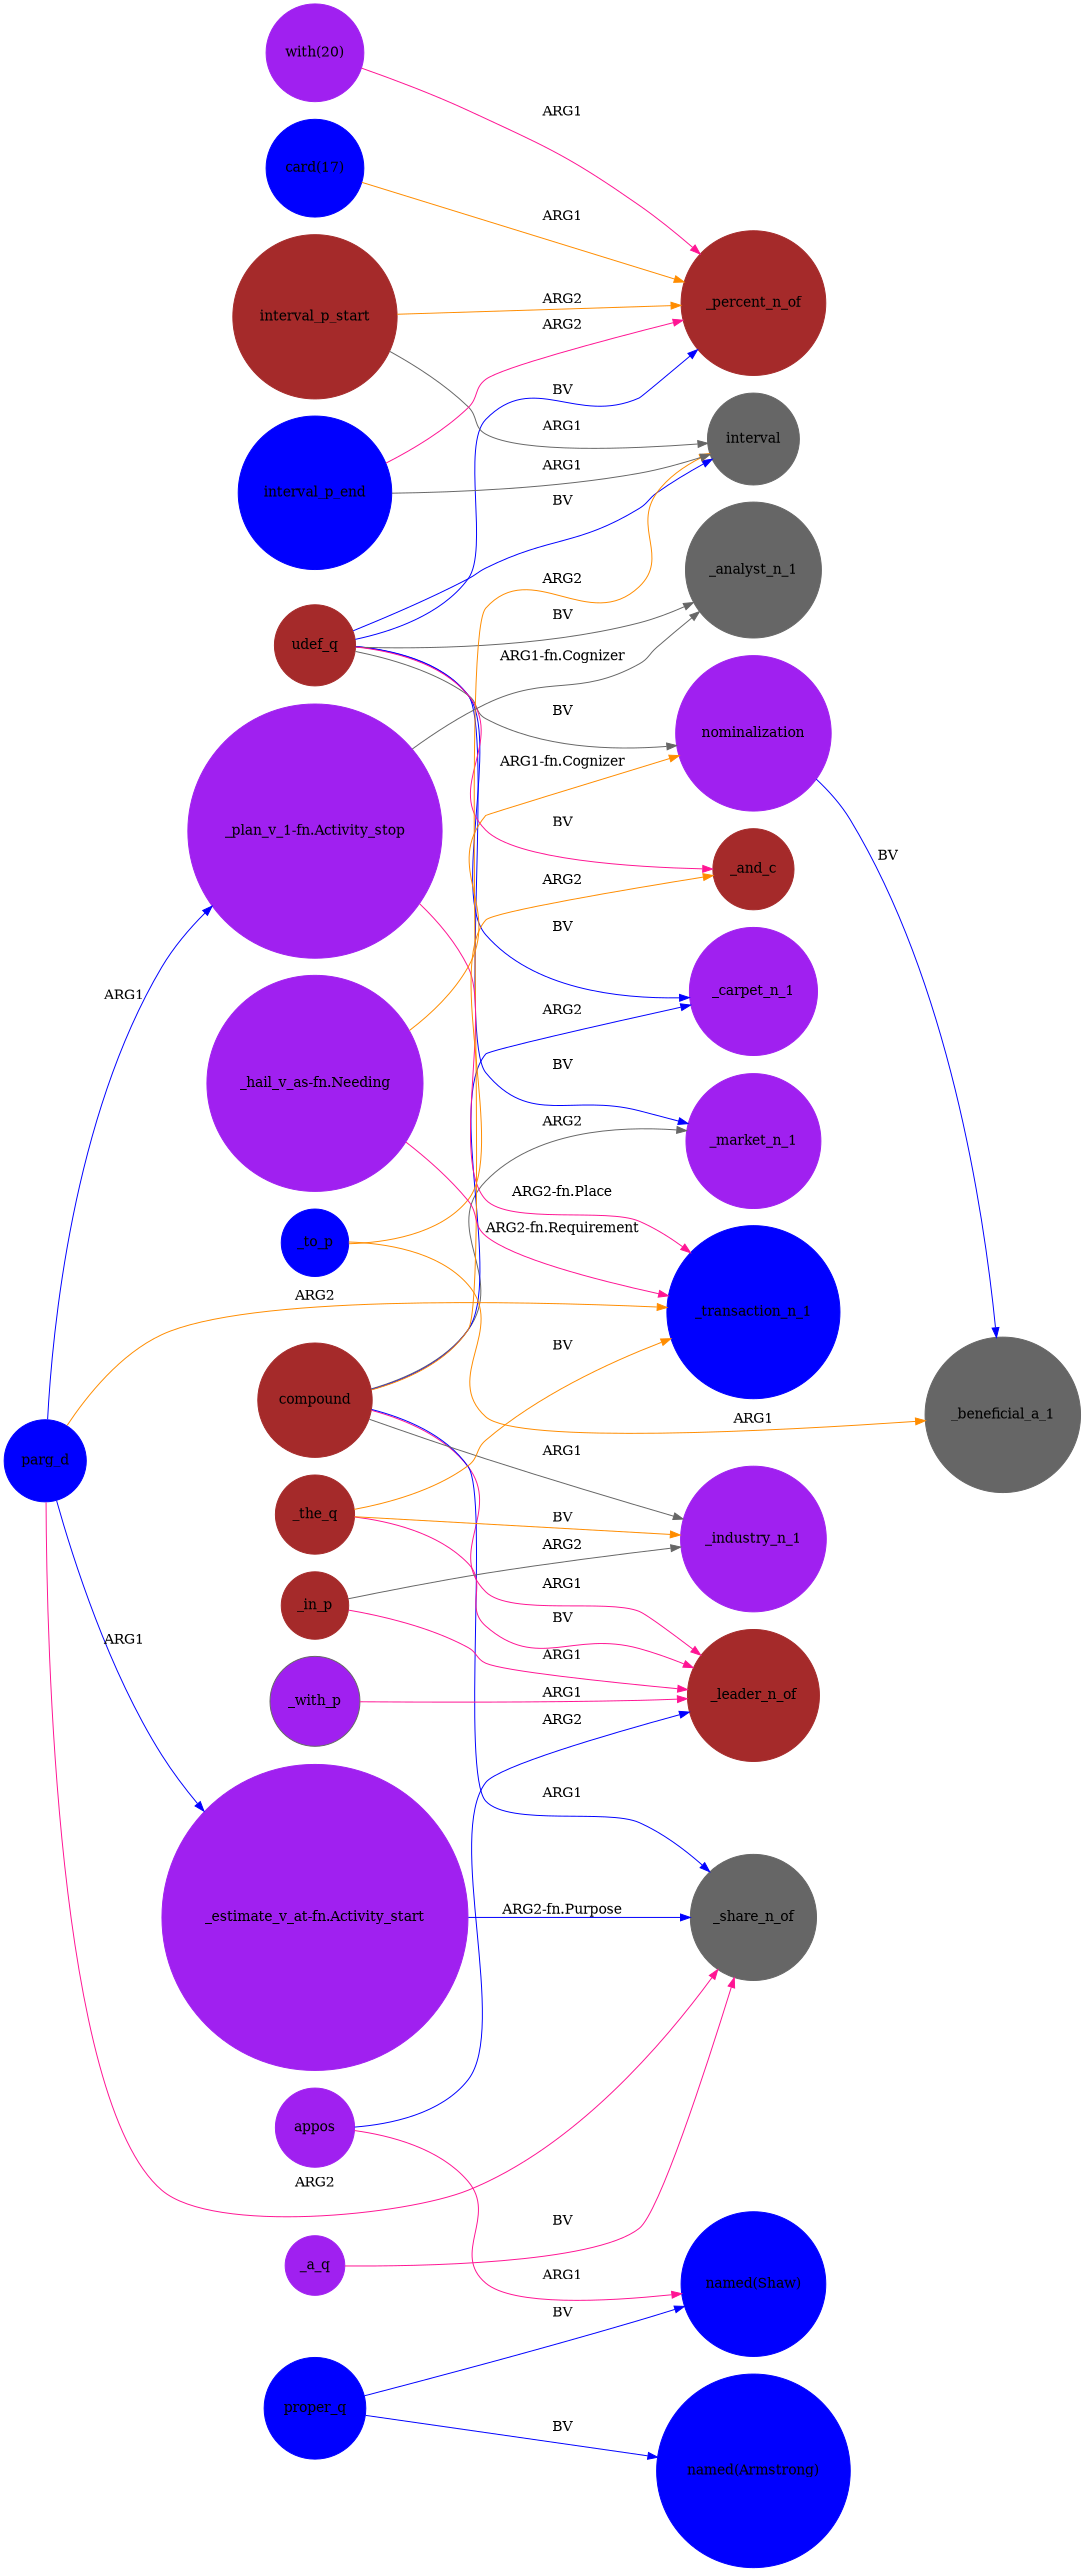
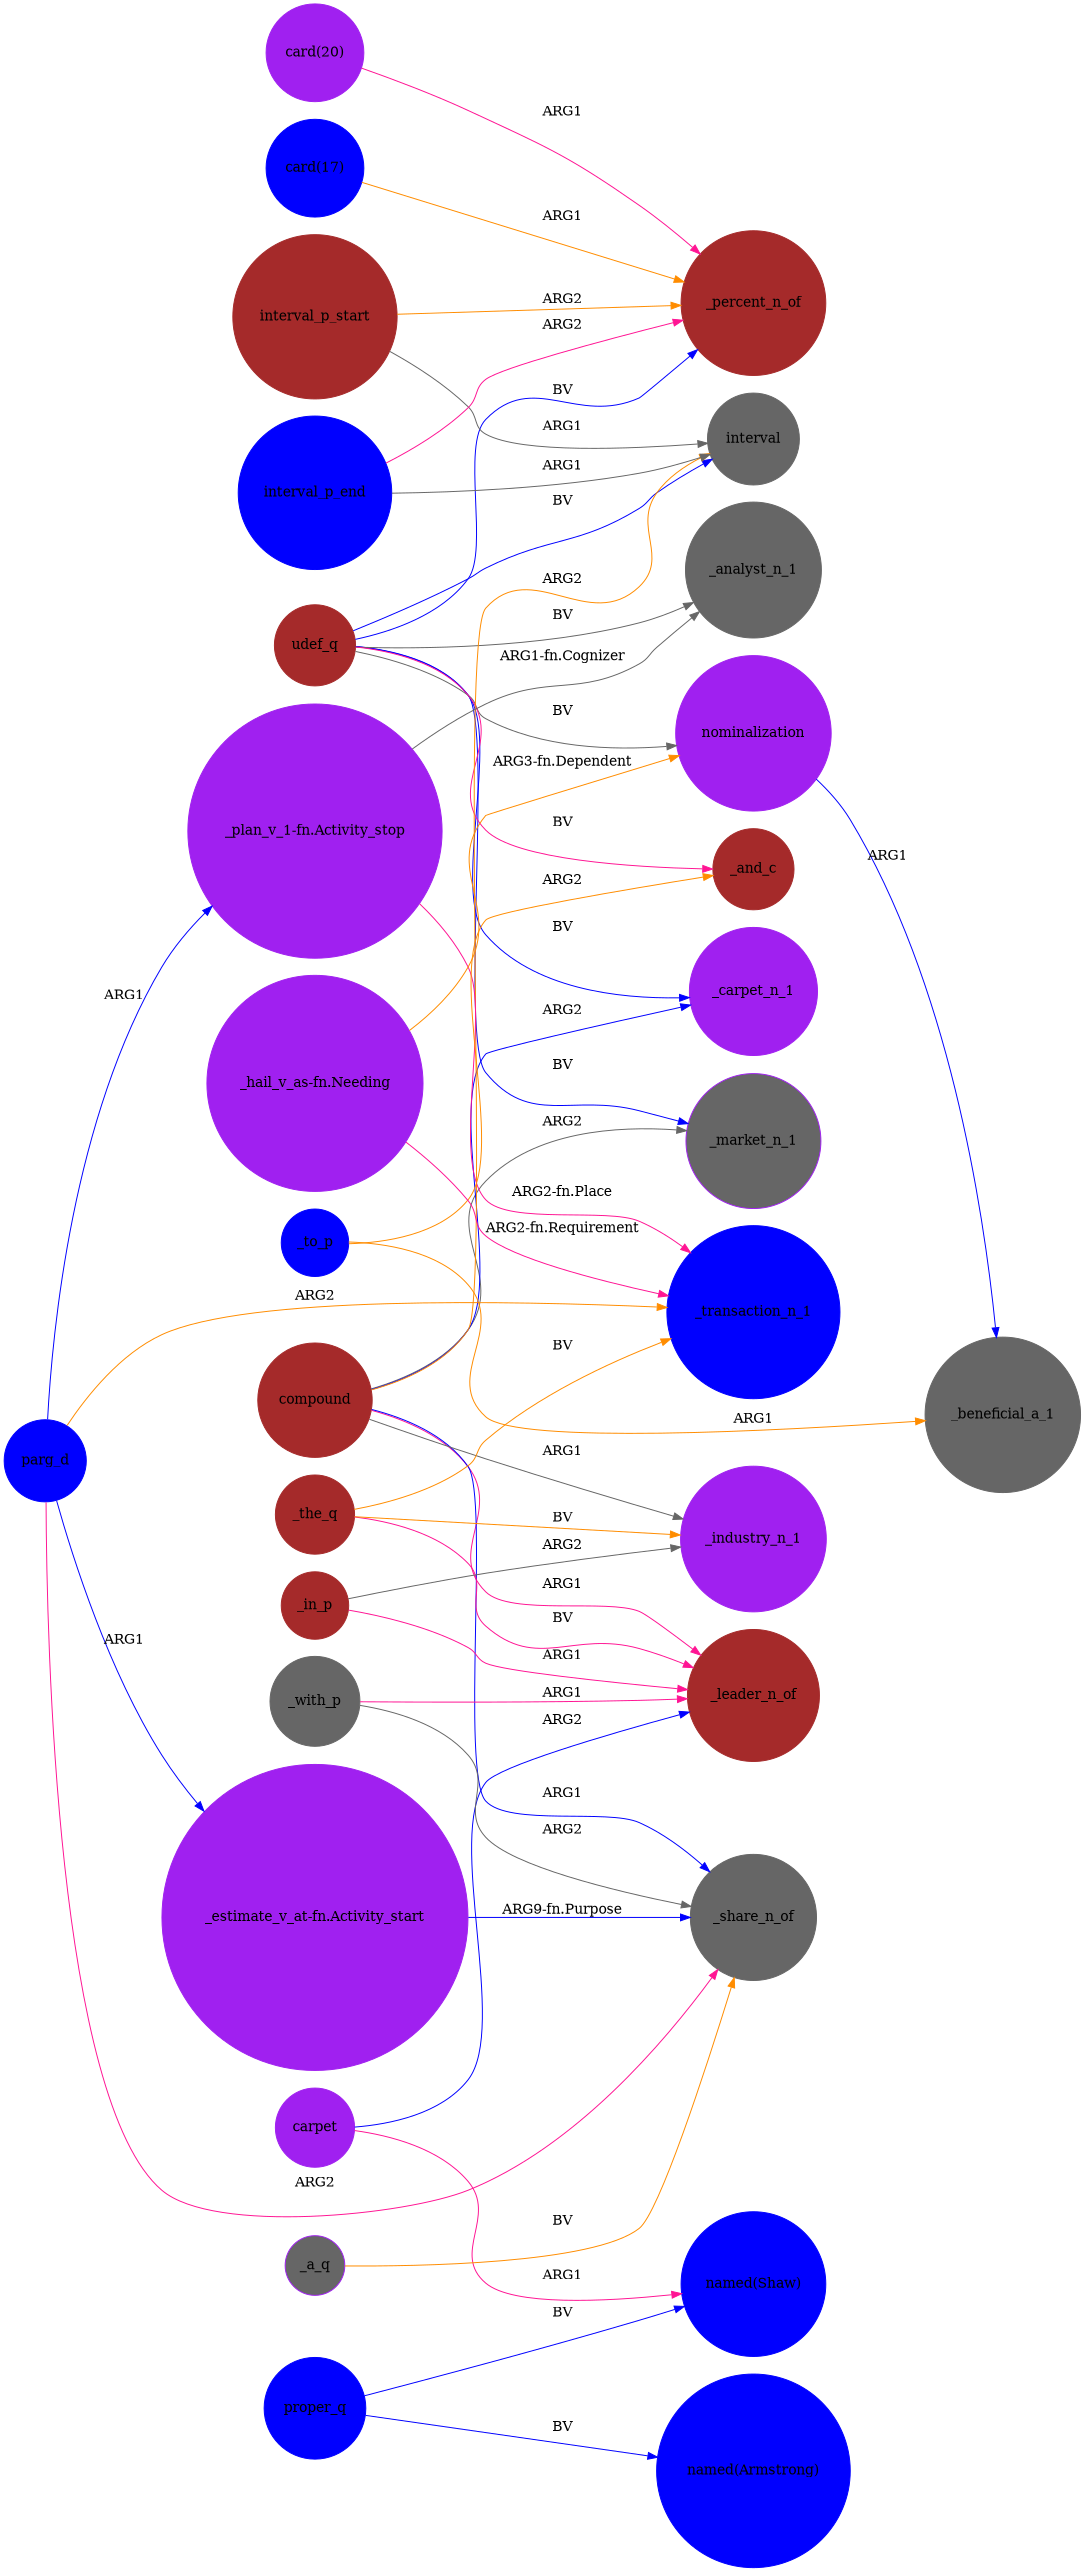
node "with(20)": label "with(20)" -> "card(20)"
edge "_hail_v_as-fn.Needing" -> "nominalization": label "ARG1-fn.Cognizer" -> "ARG3-fn.Dependent"
edge "nominalization" -> "_beneficial_a_1": label "BV" -> "ARG1"
node "_market_n_1": fillcolor purple -> gray40
node "_with_p": fillcolor purple -> gray40
edge "_with_p" -> "_share_n_of": added, label "ARG2"
edge "_estimate_v_at-fn.Activity_start" -> "_share_n_of": label "ARG2-fn.Purpose" -> "ARG9-fn.Purpose"
node "appos": label "appos" -> "carpet"
edge "_a_q" -> "_share_n_of": color deeppink -> darkorange
node "_a_q": fillcolor purple -> gray40
